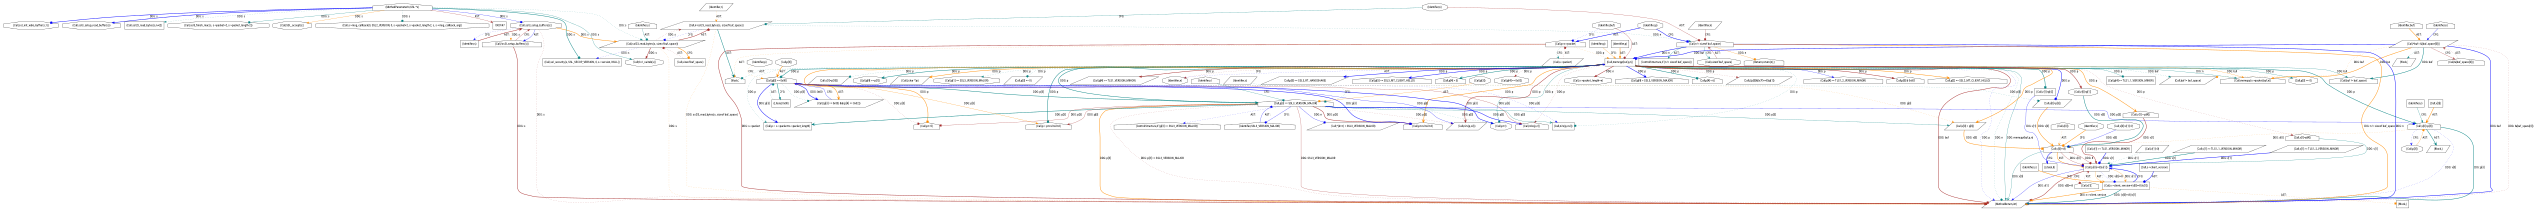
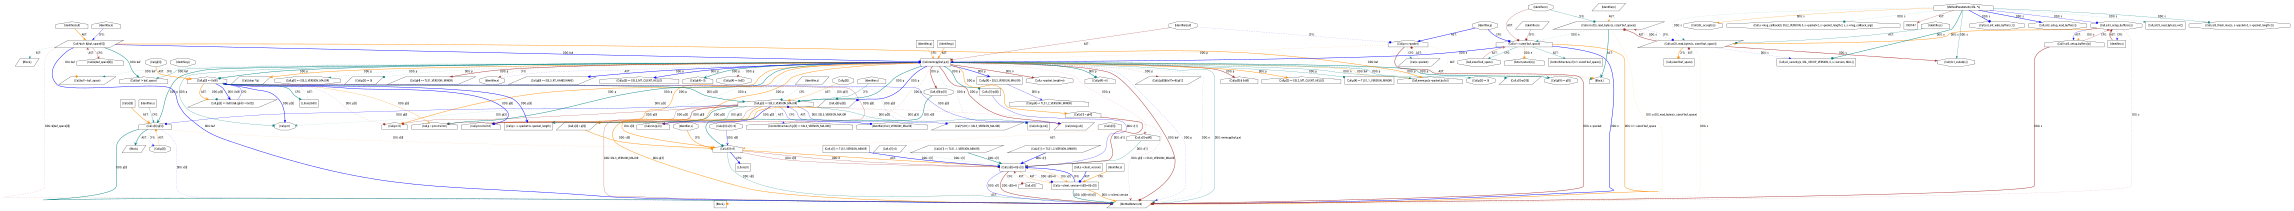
edge "(Call,memcpy(buf,p,n))" -> "(Call,p[4] >= TLS1_2_VERSION_MINOR)": now "(Call,p[9] > SSL3_VERSION_MAJOR)" -> "(Call,p[4] >= TLS1_2_VERSION_MINOR)"
node "(Call,p[9] > SSL3_VERSION_MAJOR)": shape house -> box
edge "(Call,p[3] == SSL3_VERSION_MAJOR)" -> "(Call,*(d++) = SSL3_VERSION_MAJOR)": label "DDG: n" -> "DDG: SSL3_VERSION_MAJOR"
